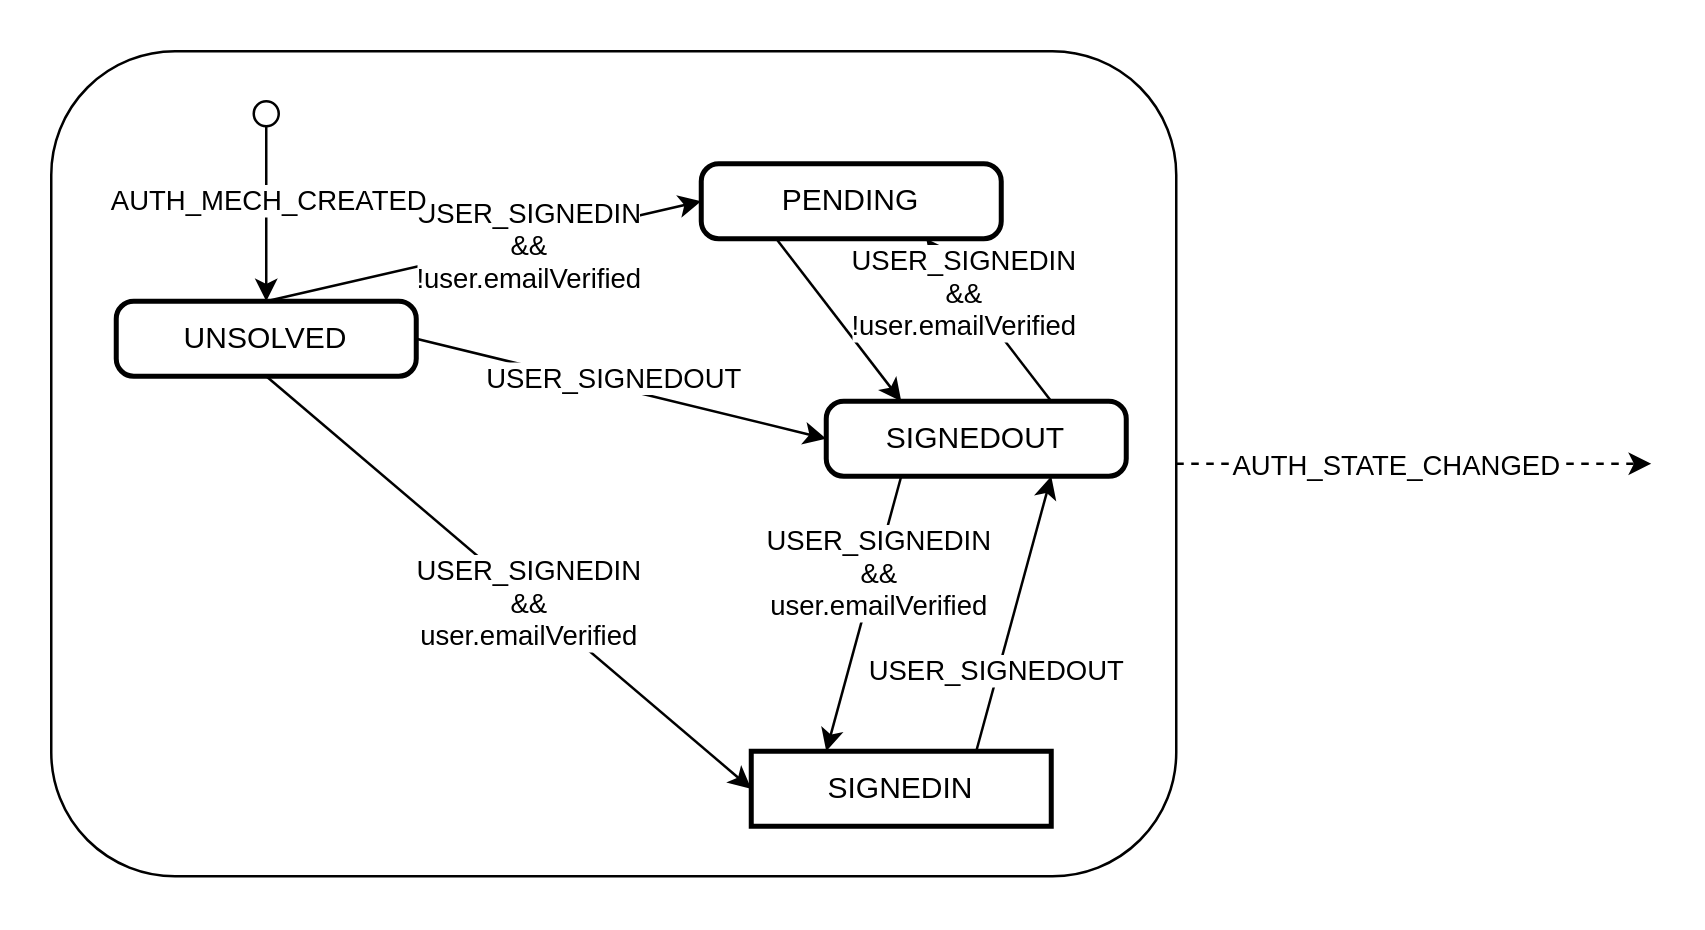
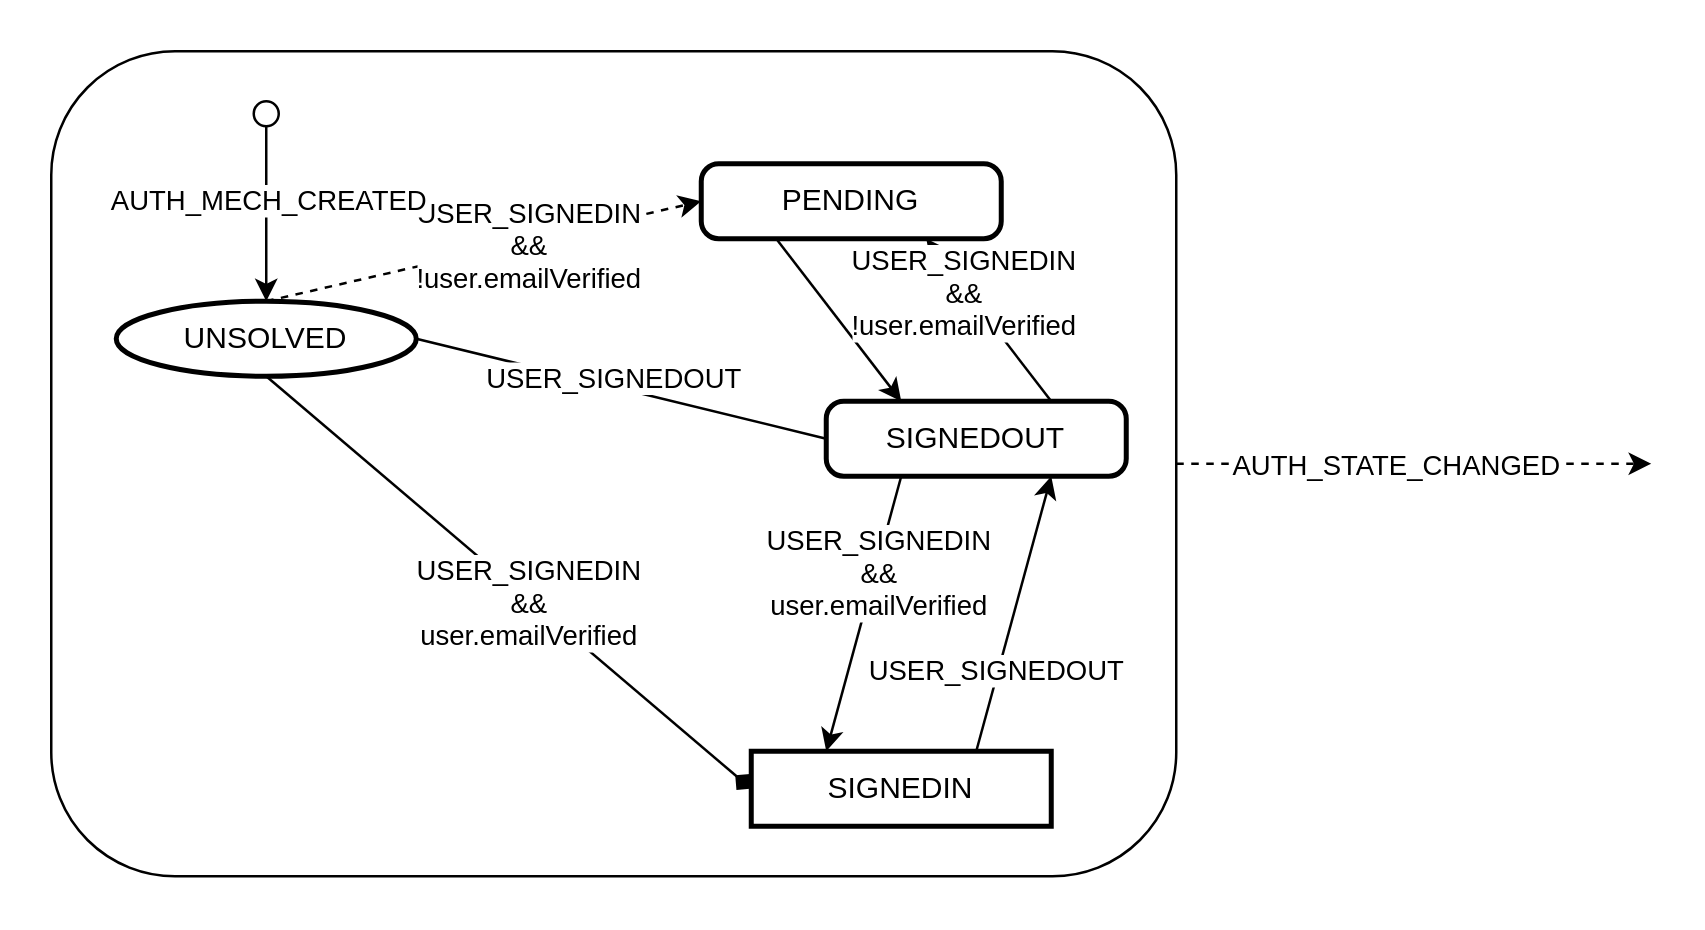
edge "UNSOLVED" -> "PENDING": style solid -> dashed
node "UNSOLVED": shape rounded rectangle -> ellipse
edge "UNSOLVED" -> "SIGNEDOUT": arrowhead classic -> none
edge "UNSOLVED" -> "SIGNEDIN": arrowhead classic -> diamond
